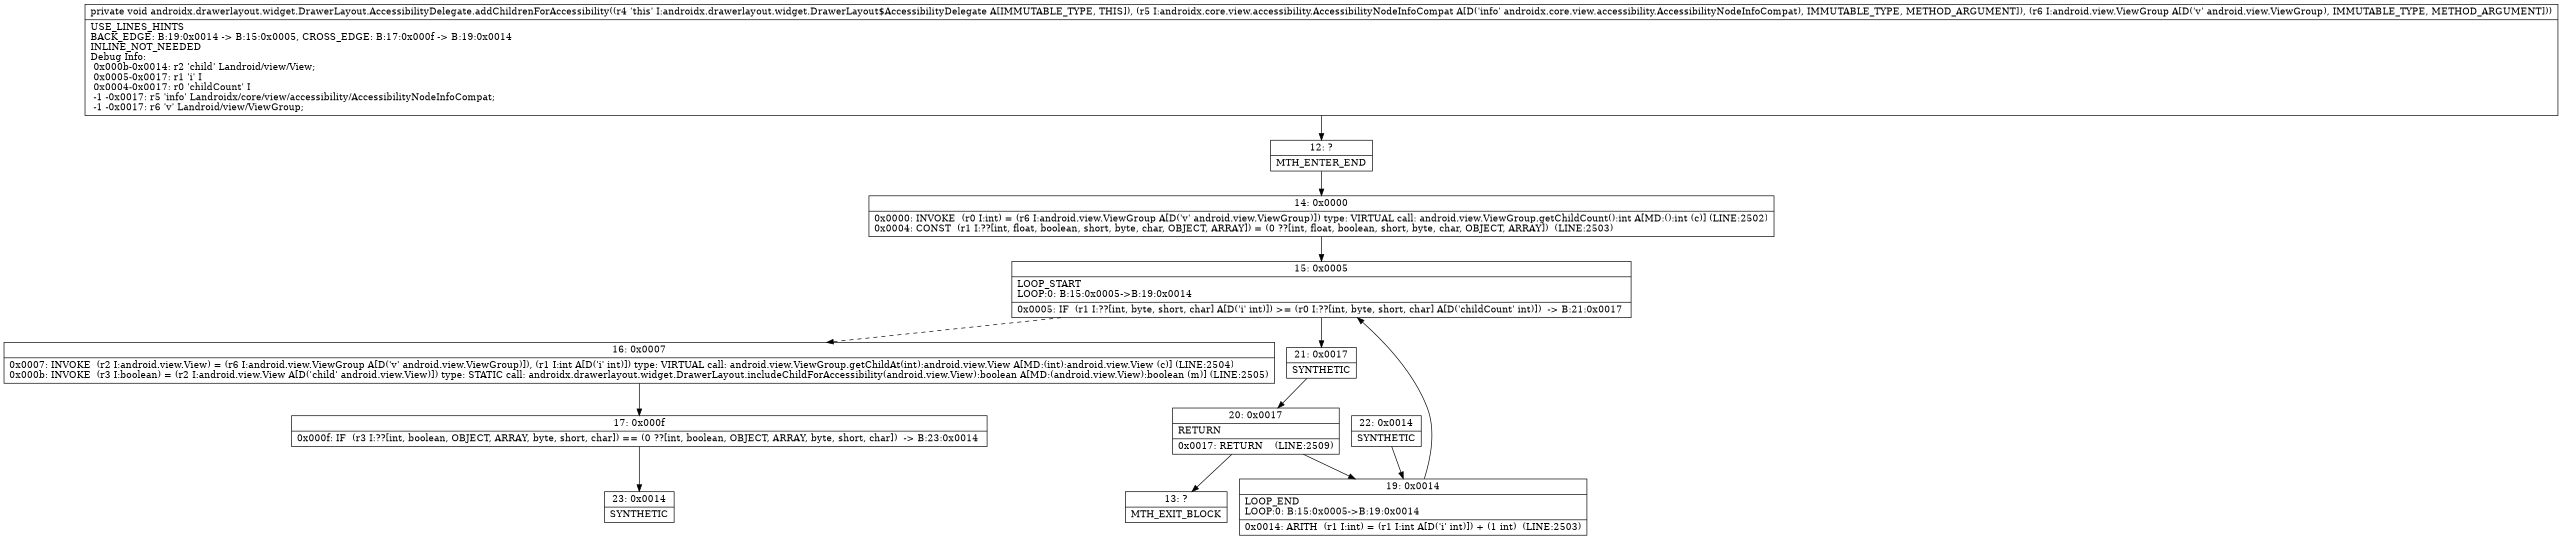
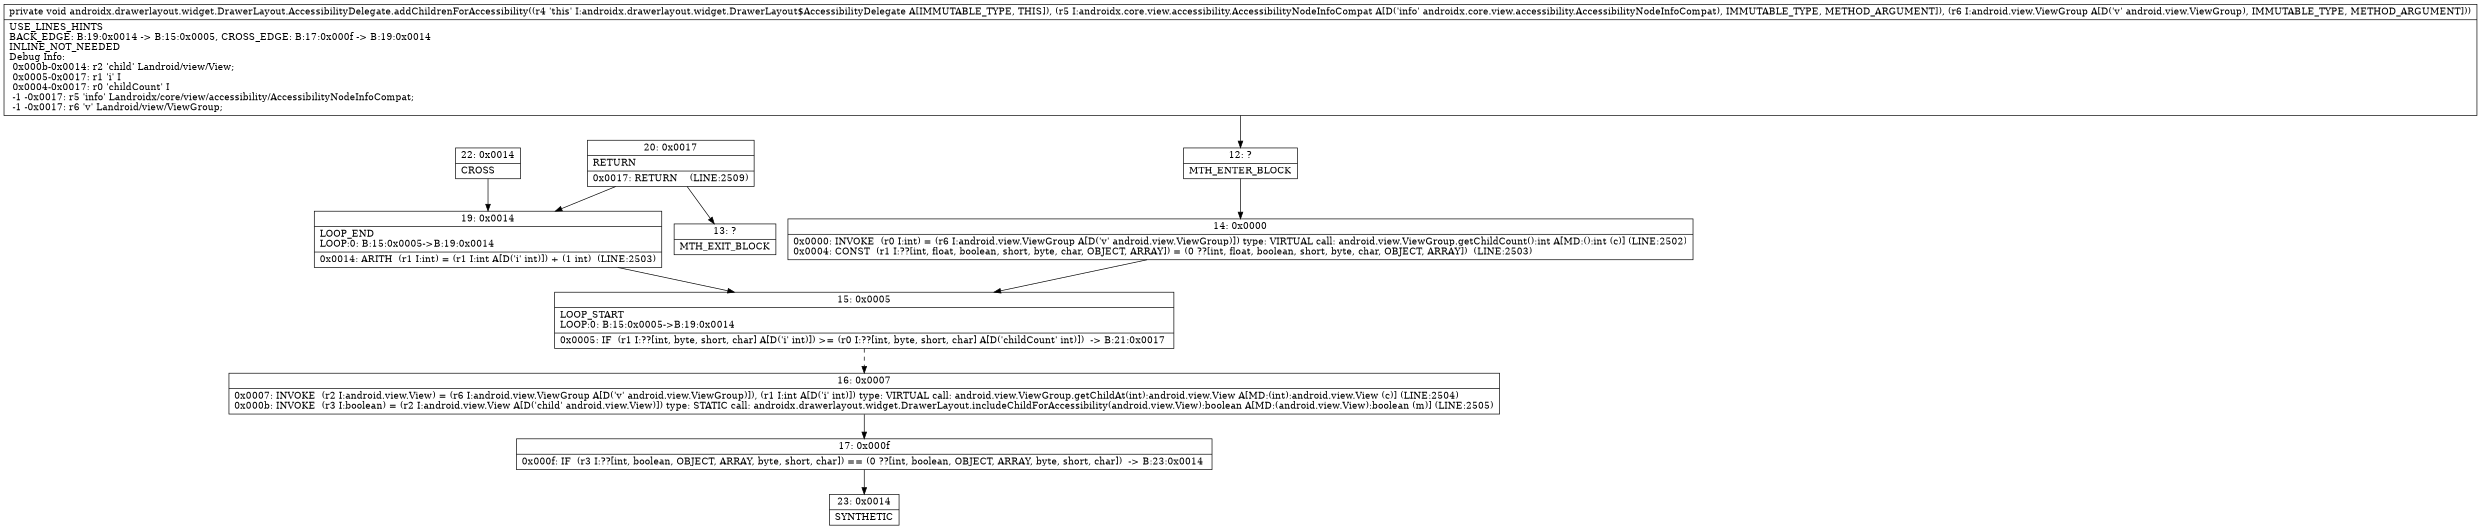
node "12: ?": text "MTH_ENTER_END" -> "MTH_ENTER_BLOCK"
node "21: 0x0017": removed
node "22: 0x0014": text "SYNTHETIC" -> "CROSS"
